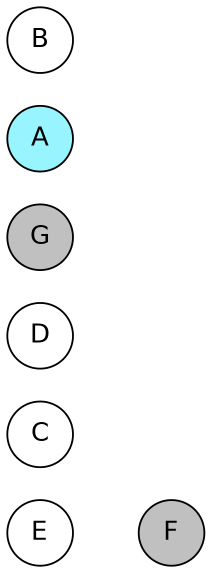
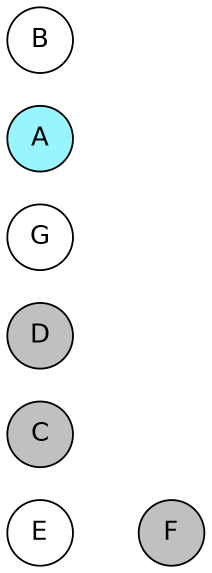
node "G": fillcolor gray -> white
node "D": fillcolor white -> gray
node "C": fillcolor white -> gray
